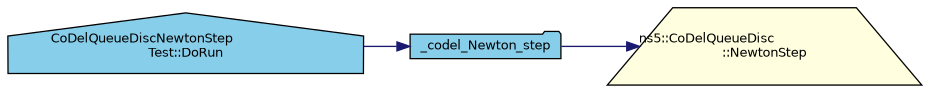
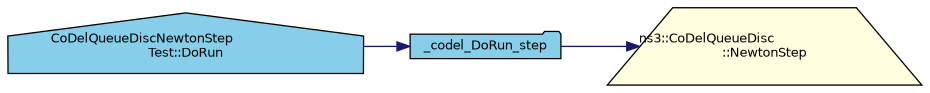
node "_codel_Newton_step": label "_codel_Newton_step" -> "_codel_DoRun_step"
node "ns5::CoDelQueueDisc ::NewtonStep": label "ns5::CoDelQueueDisc ::NewtonStep" -> "ns3::CoDelQueueDisc ::NewtonStep"
